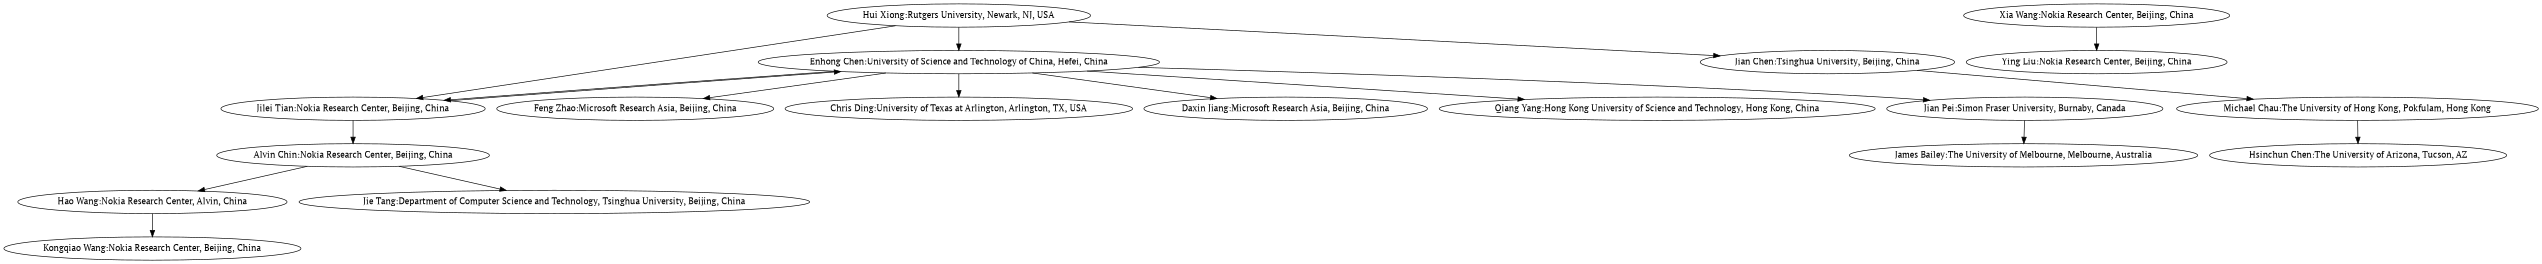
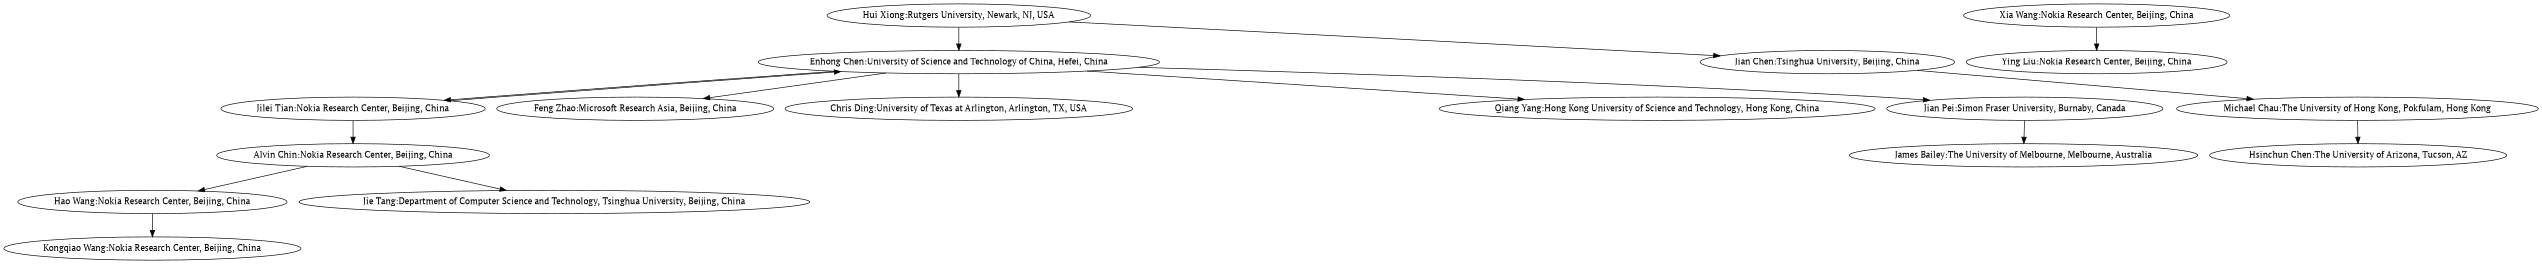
edge "Hui Xiong:Rutgers University, Newark, NJ, USA" -> "Jilei Tian:Nokia Research Center, Beijing, China": removed
node "Daxin Jiang:Microsoft Research Asia, Beijing, China": removed
node "Hao Wang:Nokia Research Center, Alvin, China": label "Hao Wang:Nokia Research Center, Alvin, China" -> "Hao Wang:Nokia Research Center, Beijing, China"
